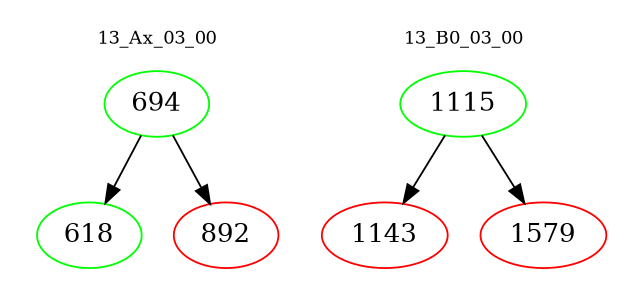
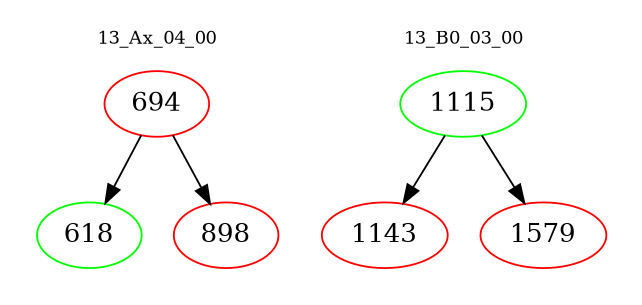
cluster "13_Ax_03_00": label "13_Ax_03_00" -> "13_Ax_04_00"
node "694": color green -> red
node "892": label "892" -> "898"
